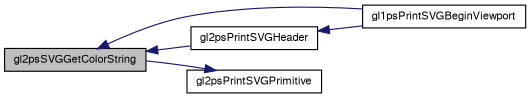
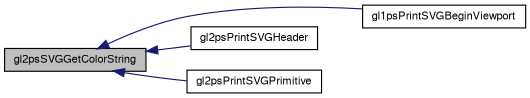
edge "gl1psPrintSVGBeginViewport" -> "gl2psPrintSVGHeader": removed
edge "gl2psSVGGetColorString" -> "gl2psPrintSVGPrimitive": reversed
